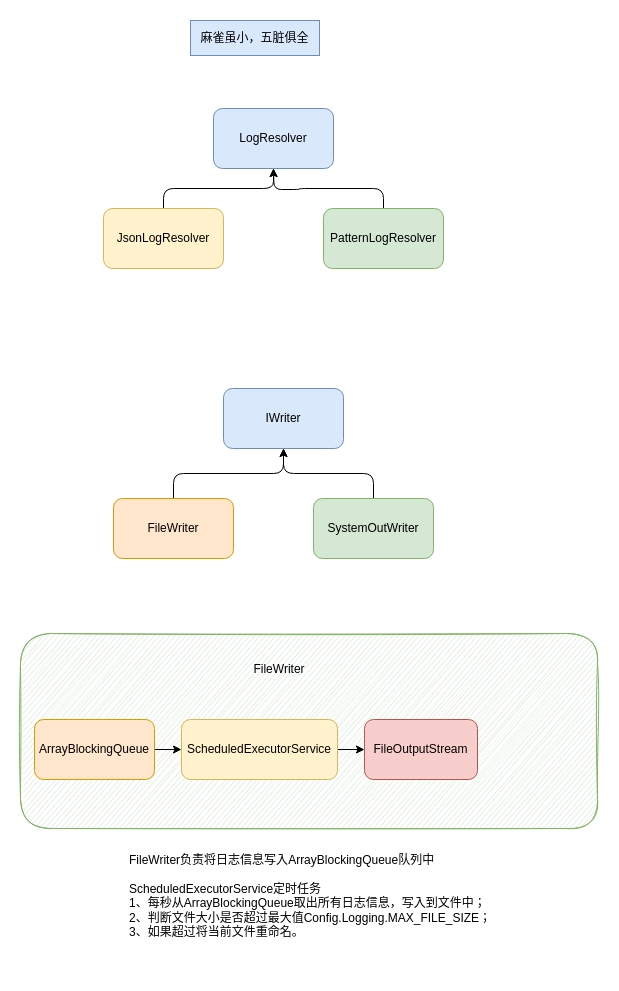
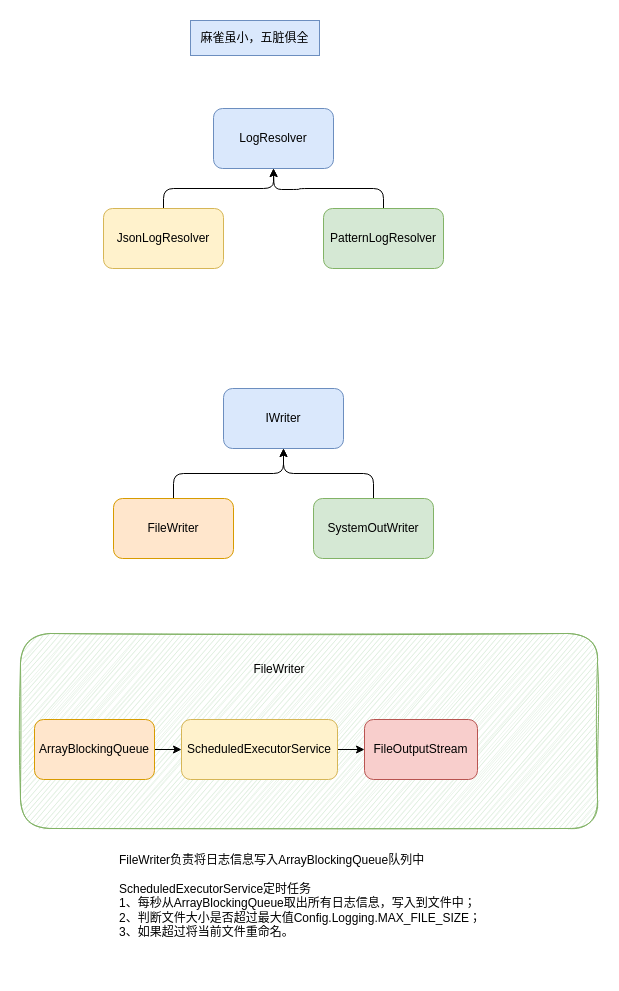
node "FileWriter负责将日志信息写入ArrayBlockingQueue队列中 ScheduledExecutorService定时任务 1、每秒从ArrayBlockingQueue取出所有日志信息，写入到文件中； 2、判断文件大小是否超过最大值Config.Logging.MAX_FILE_SIZE； 3、如果超过将当前文件重命名。": moved (316, 908) -> (306, 908)
